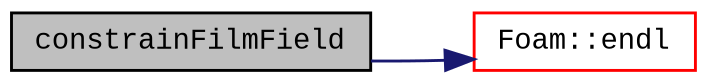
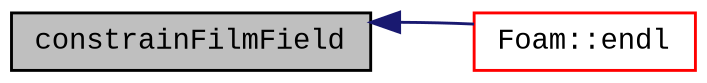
edge "constrainFilmField" -> "Foam::endl": reversed
